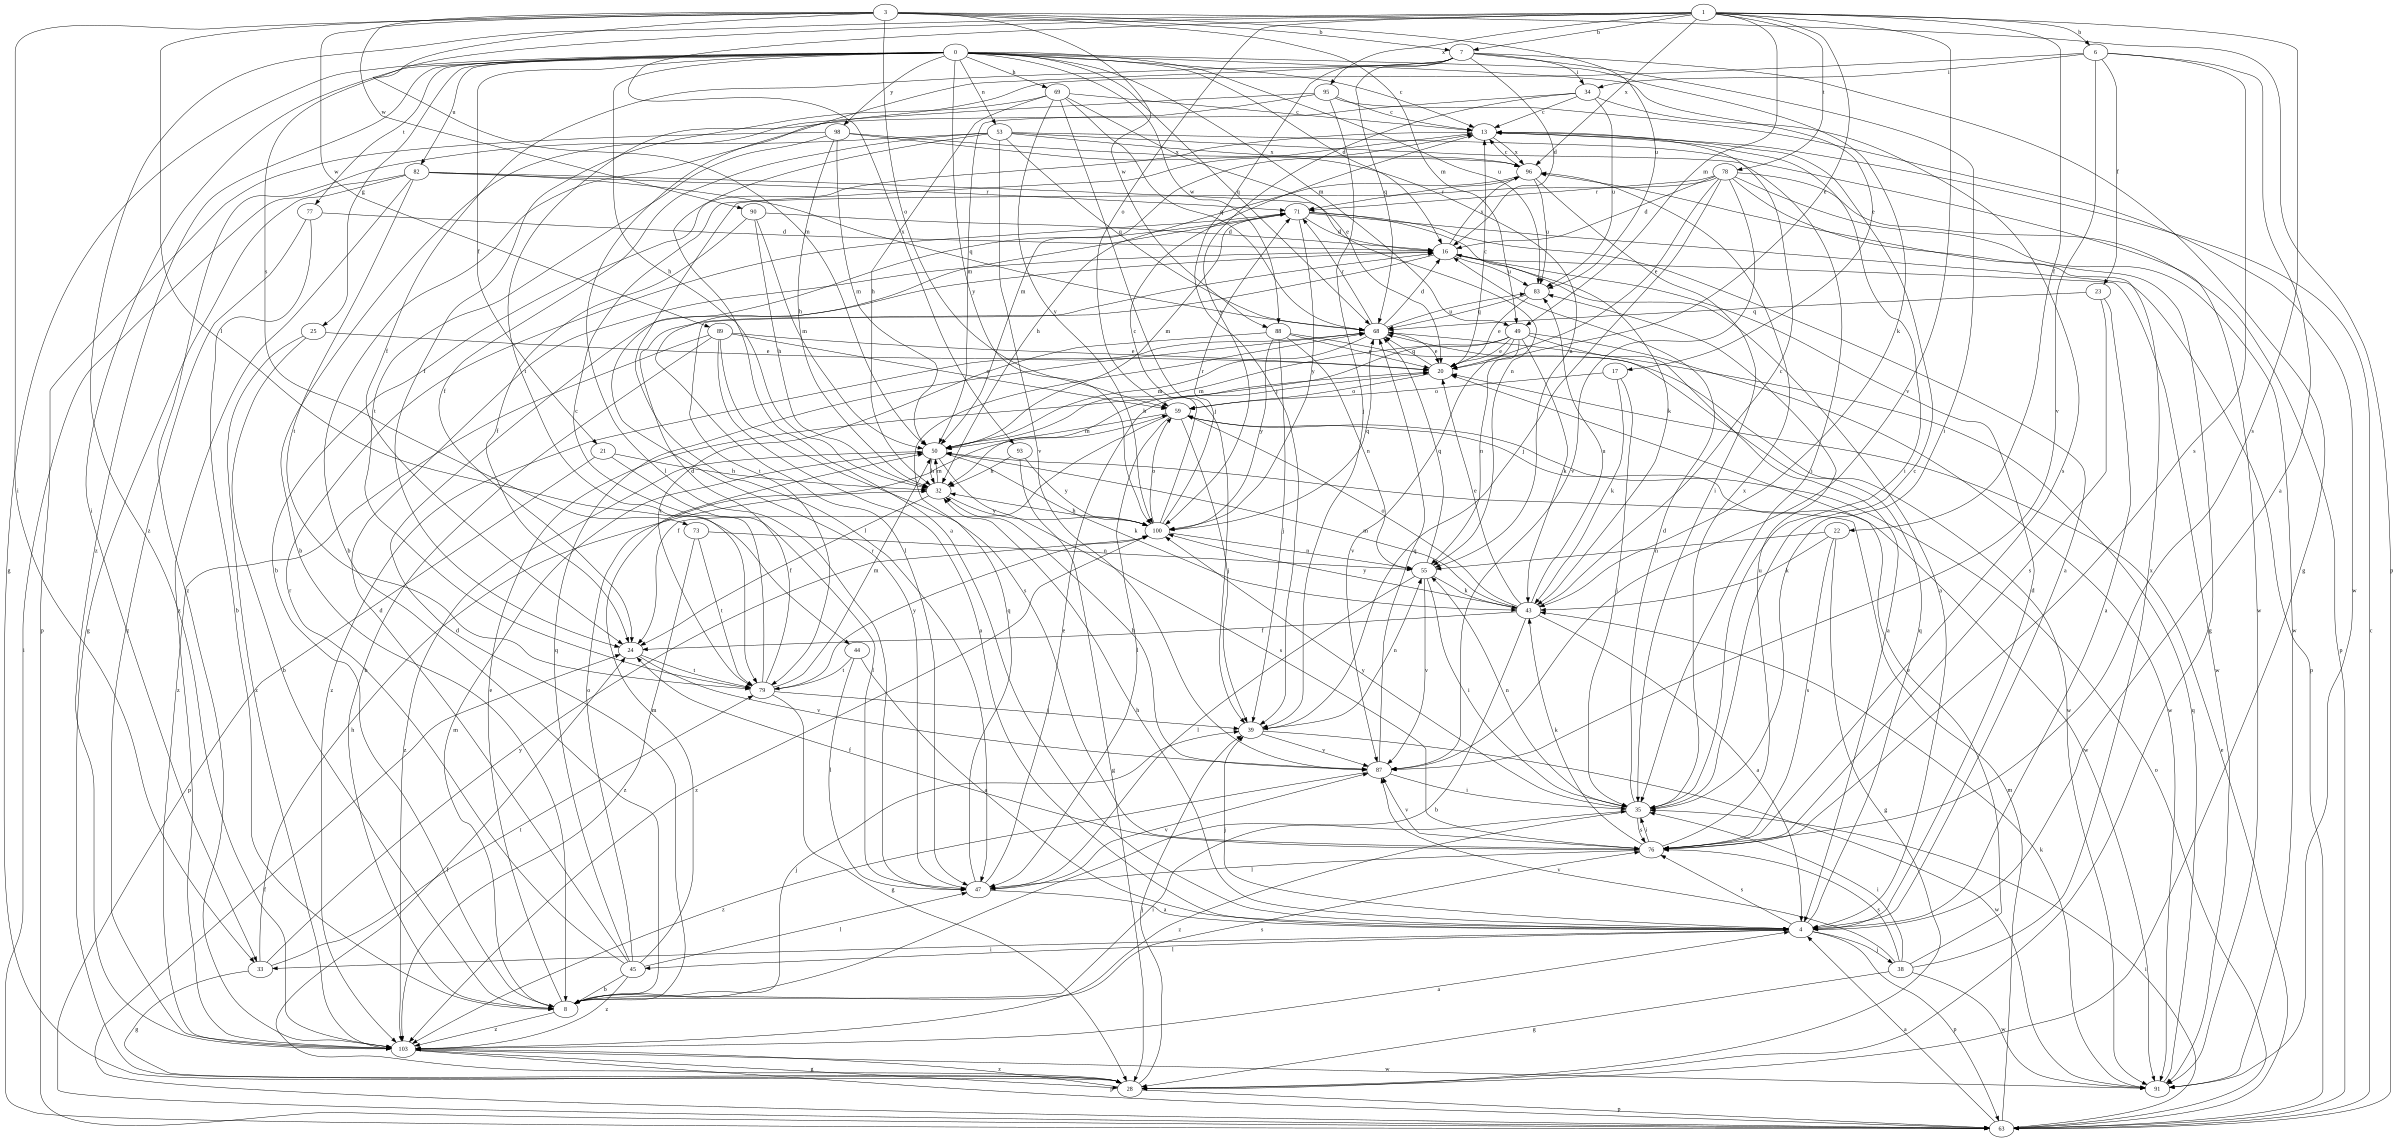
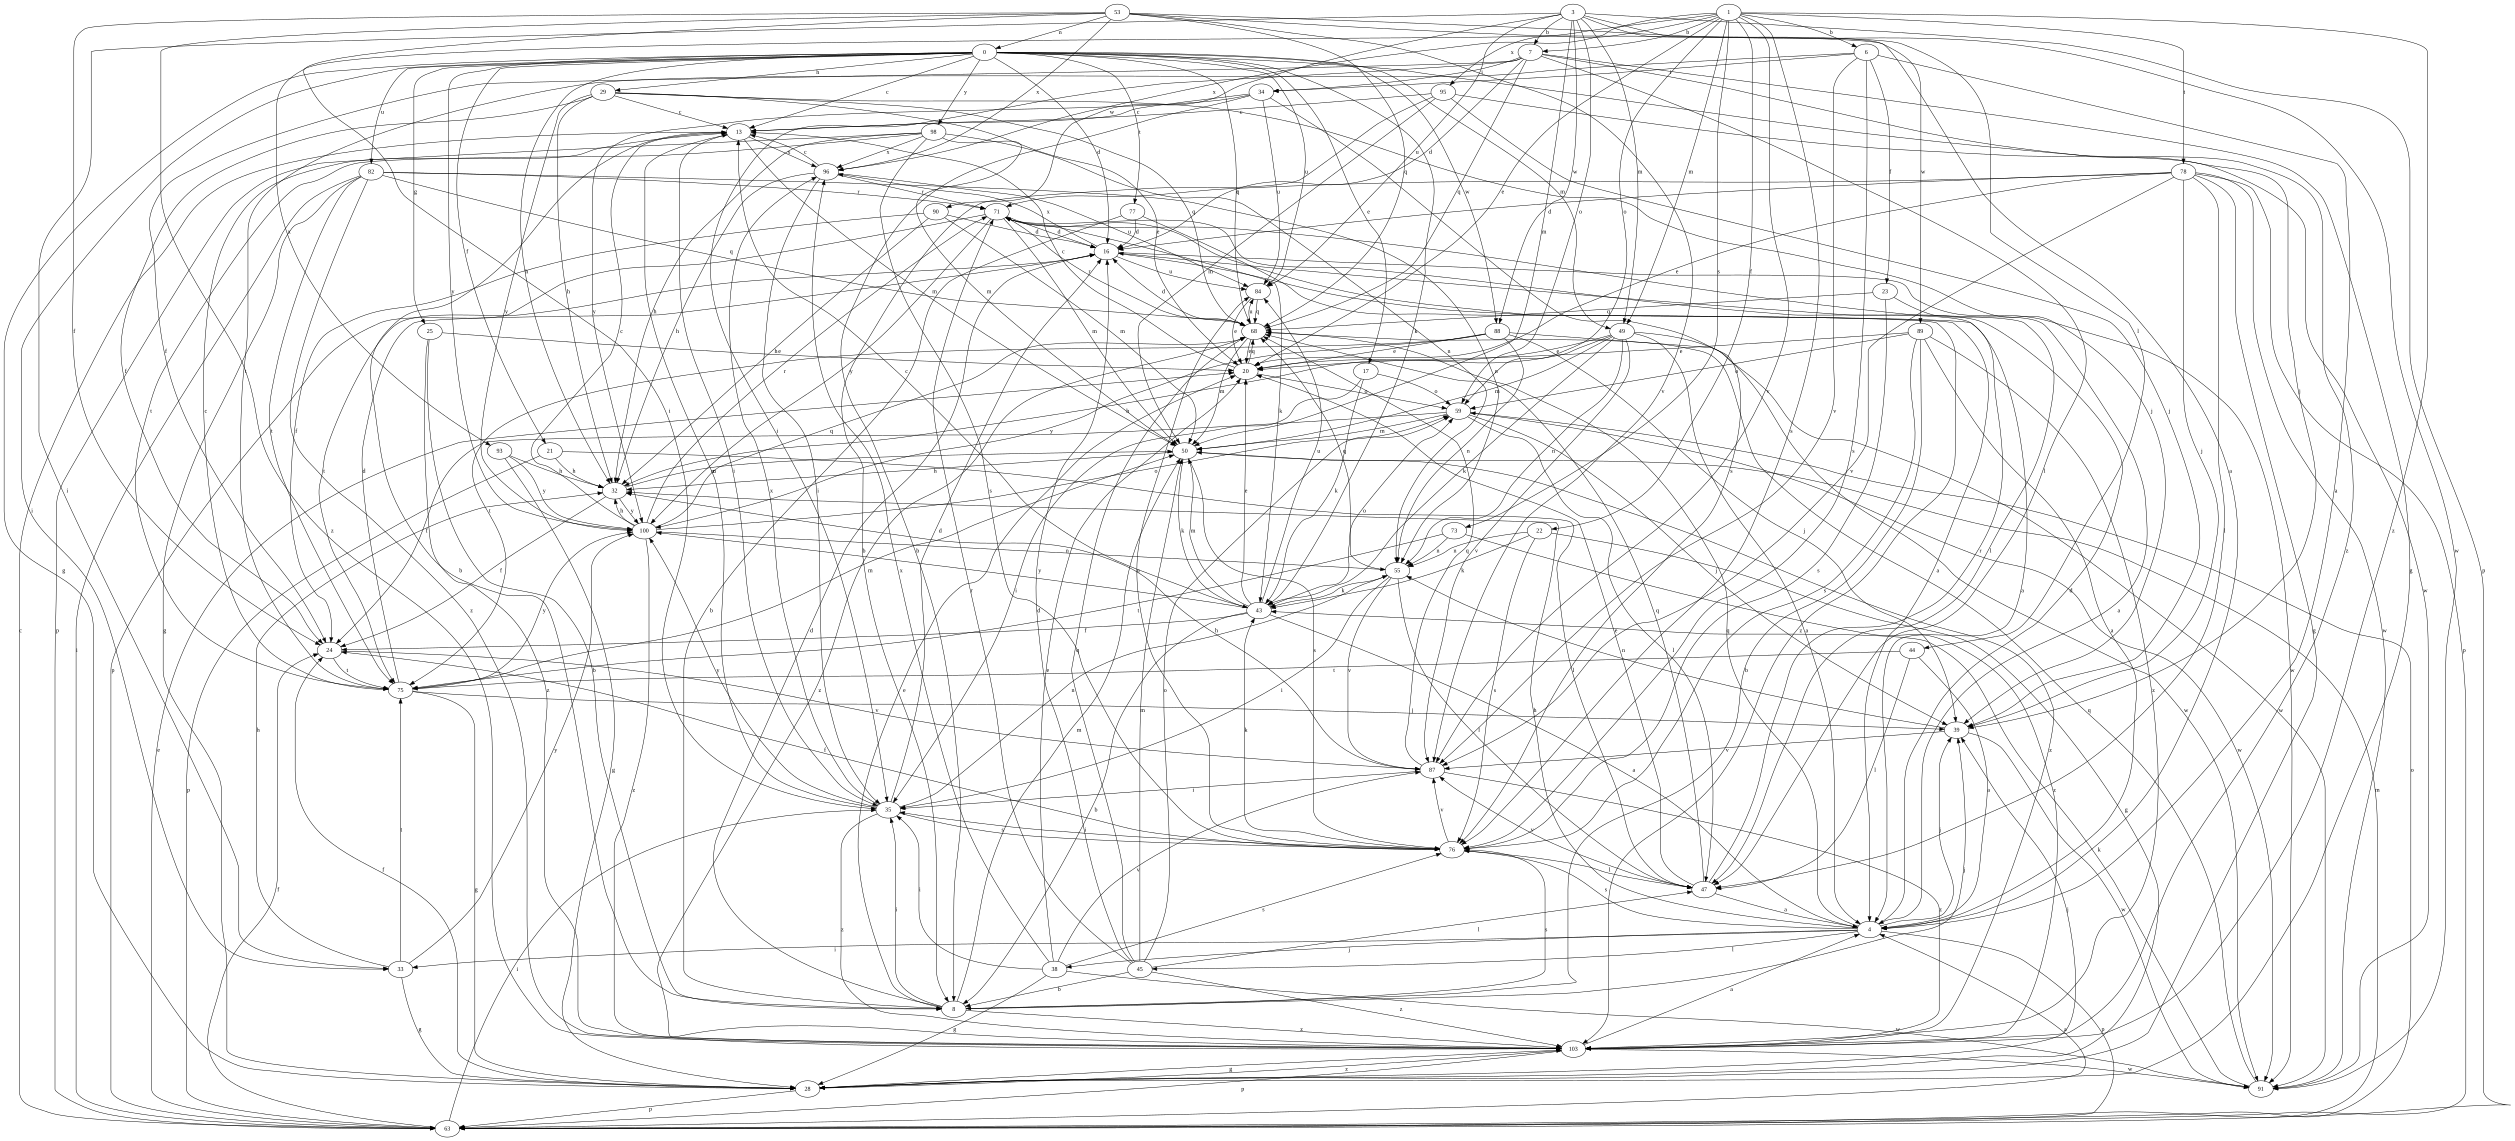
edge "0" -> "53": reversed
node "69": label "69" -> "29"
node "83": label "83" -> "84"
edge "98" -> "76": added, label "s"
node "79": label "79" -> "75"
